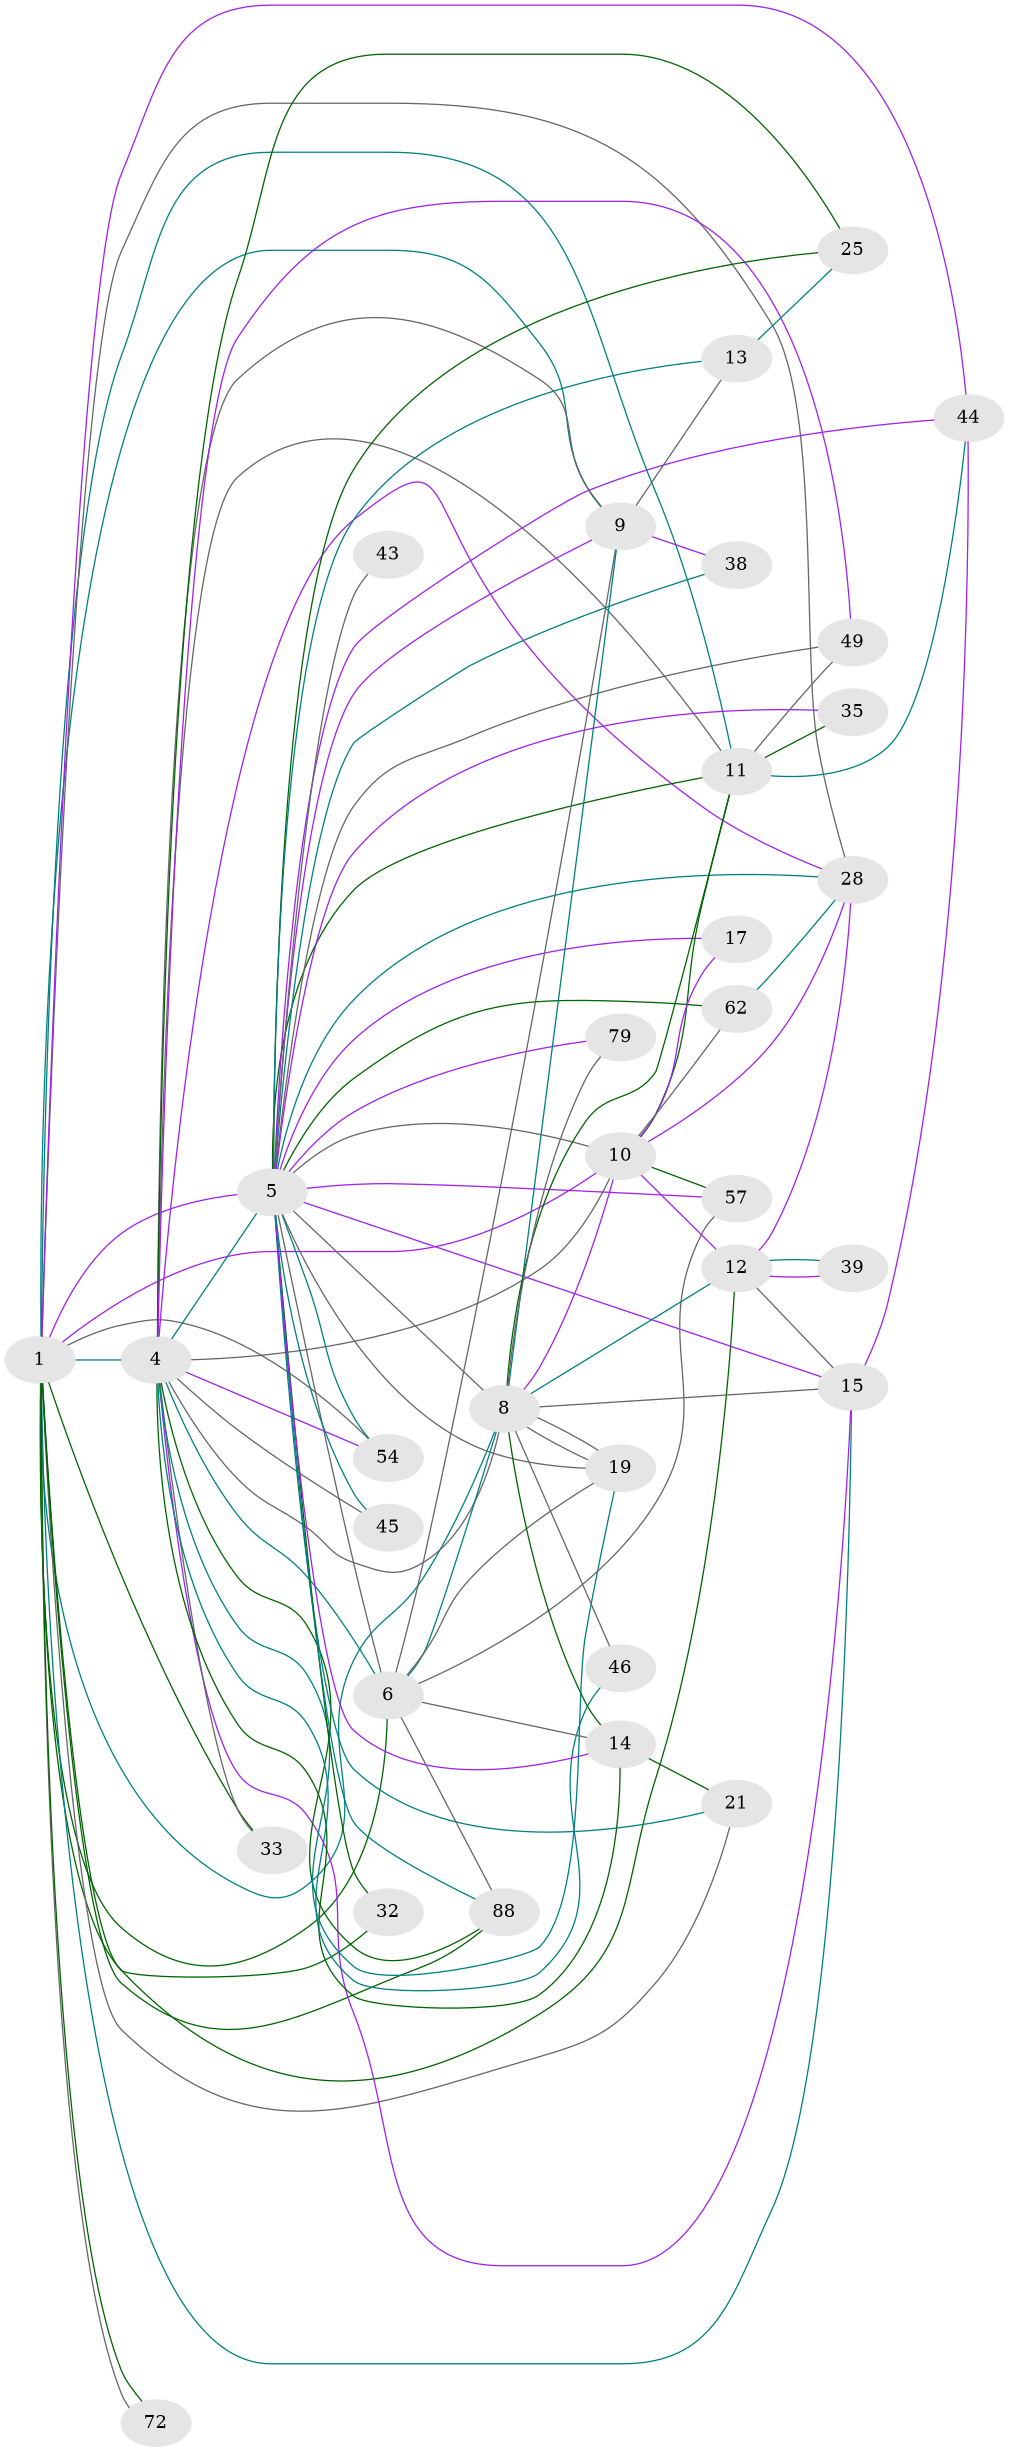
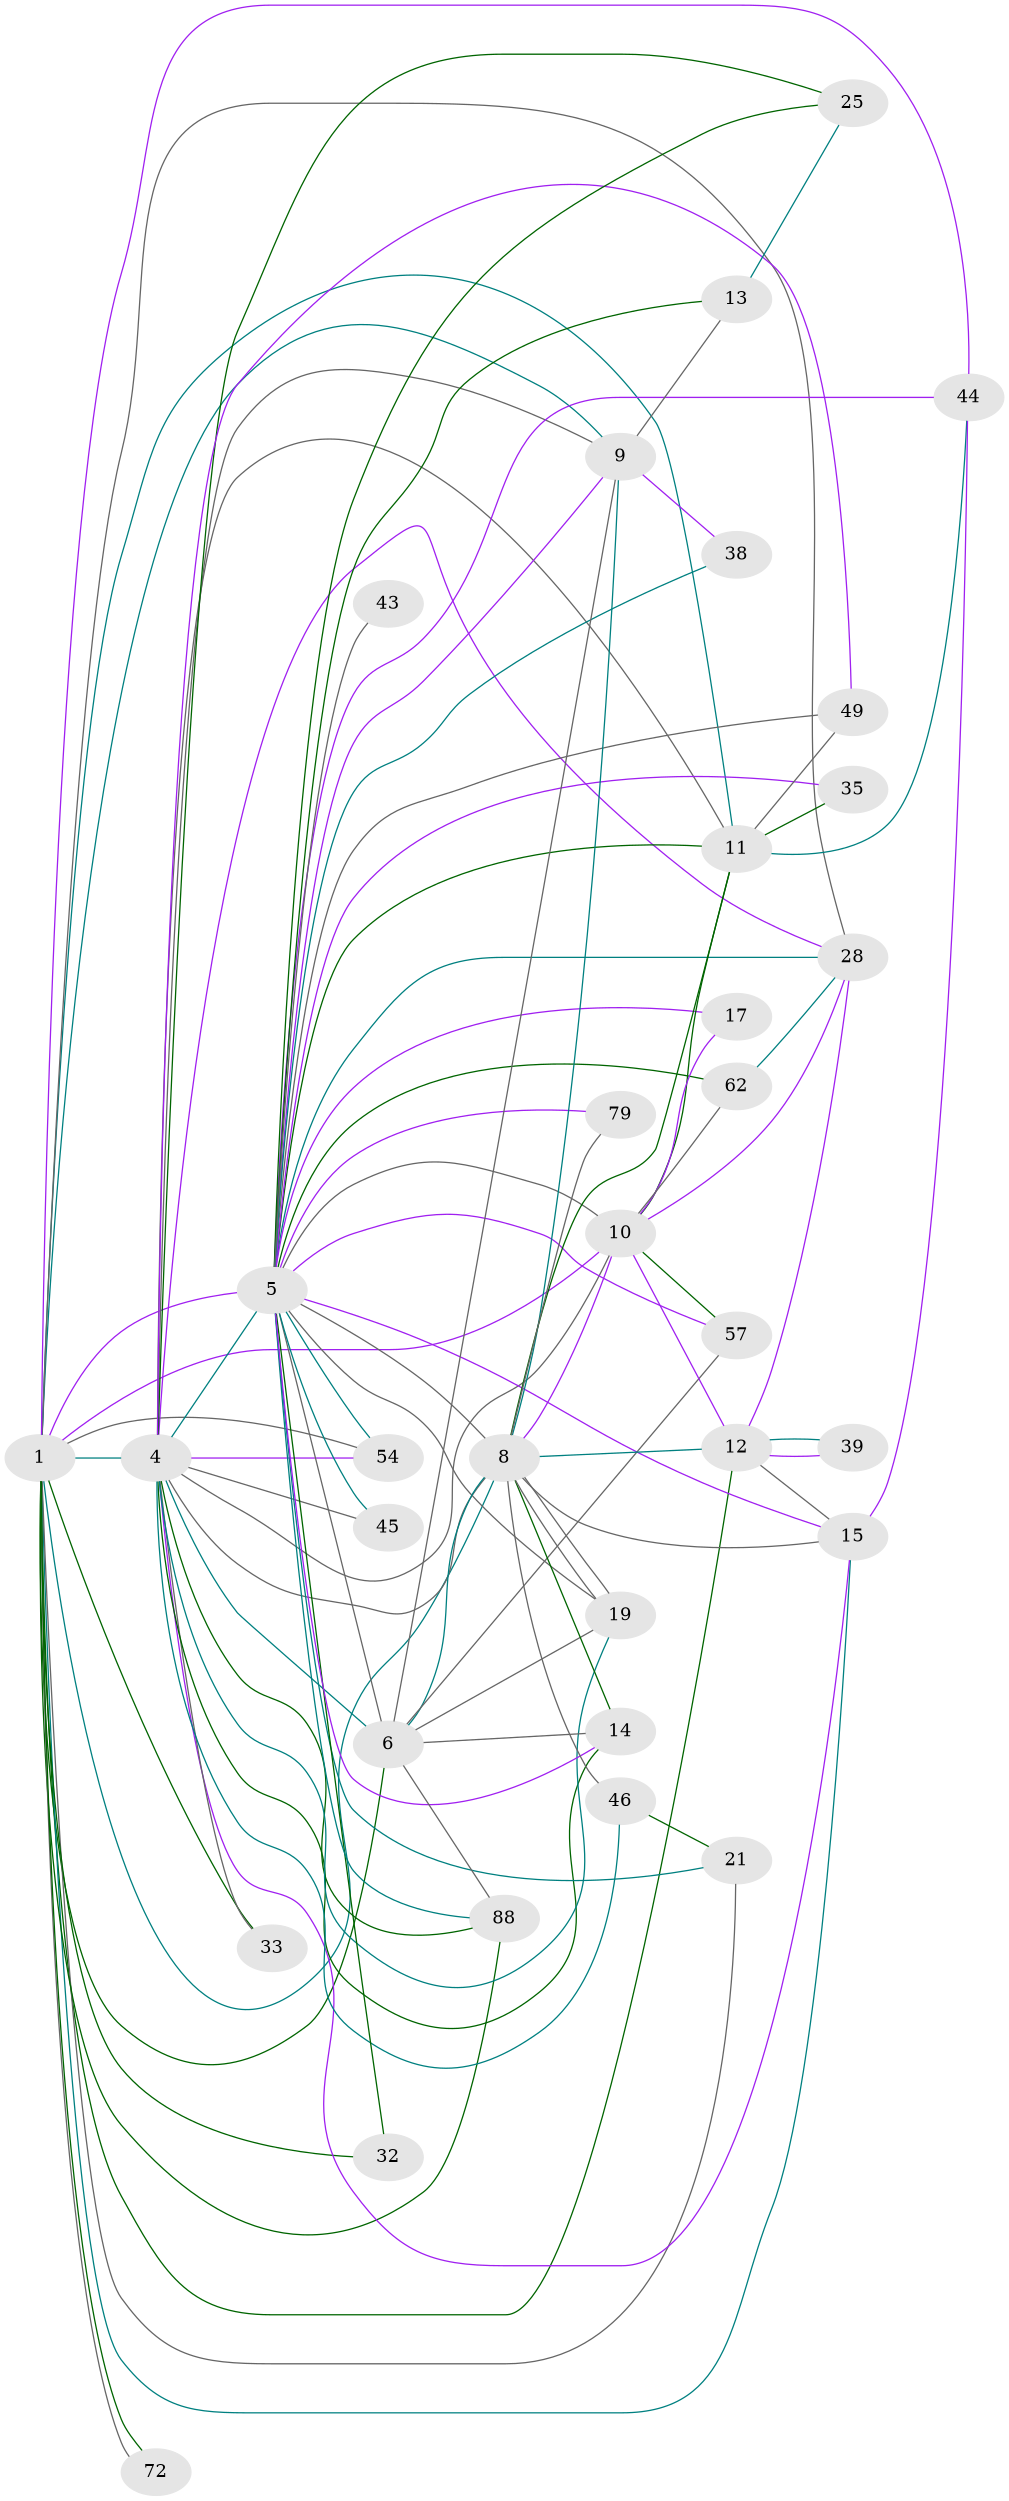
edge "13" -- "5": color teal -> darkgreen
edge "14" -- "21": now "46" -- "21"
